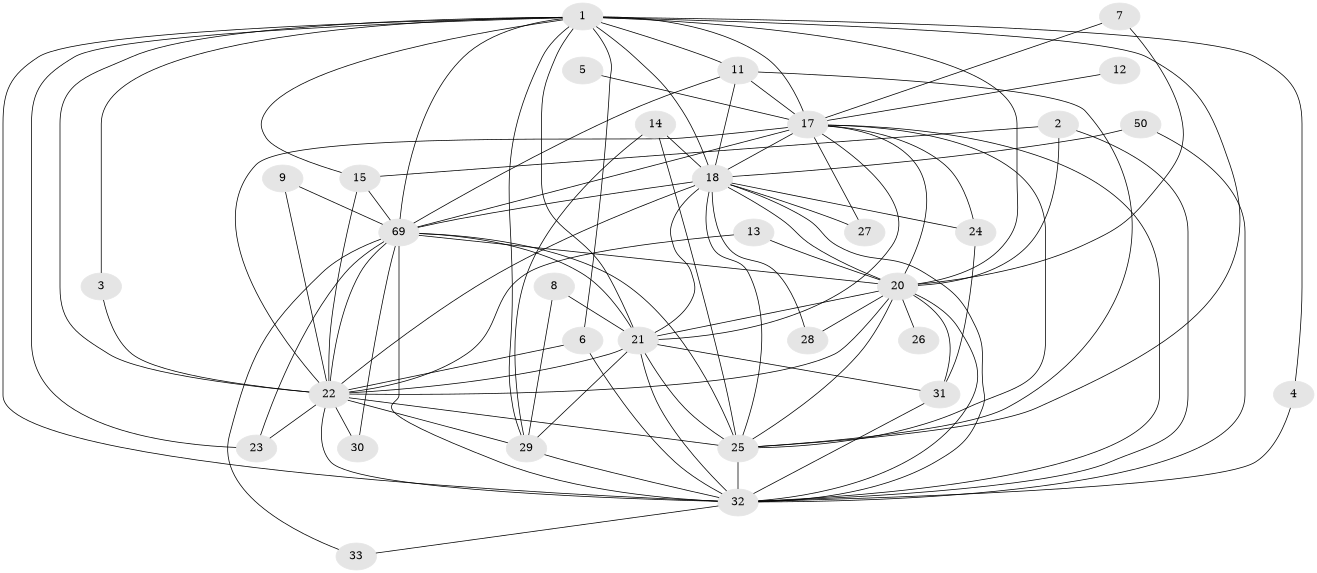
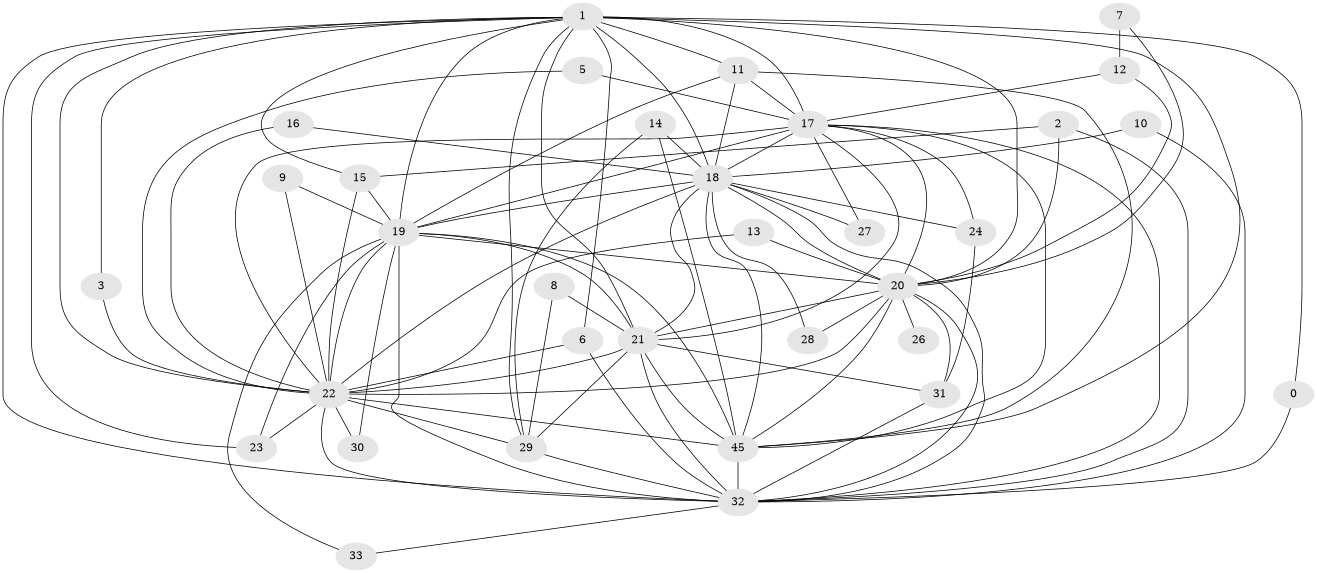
edge "7" -- "17": now "7" -- "12"
node "16": added
node "50": label "50" -> "10"
edge "5" -- "22": added
edge "12" -- "20": added
node "69": label "69" -> "19"
node "4": label "4" -> "0"
node "25": label "25" -> "45"
